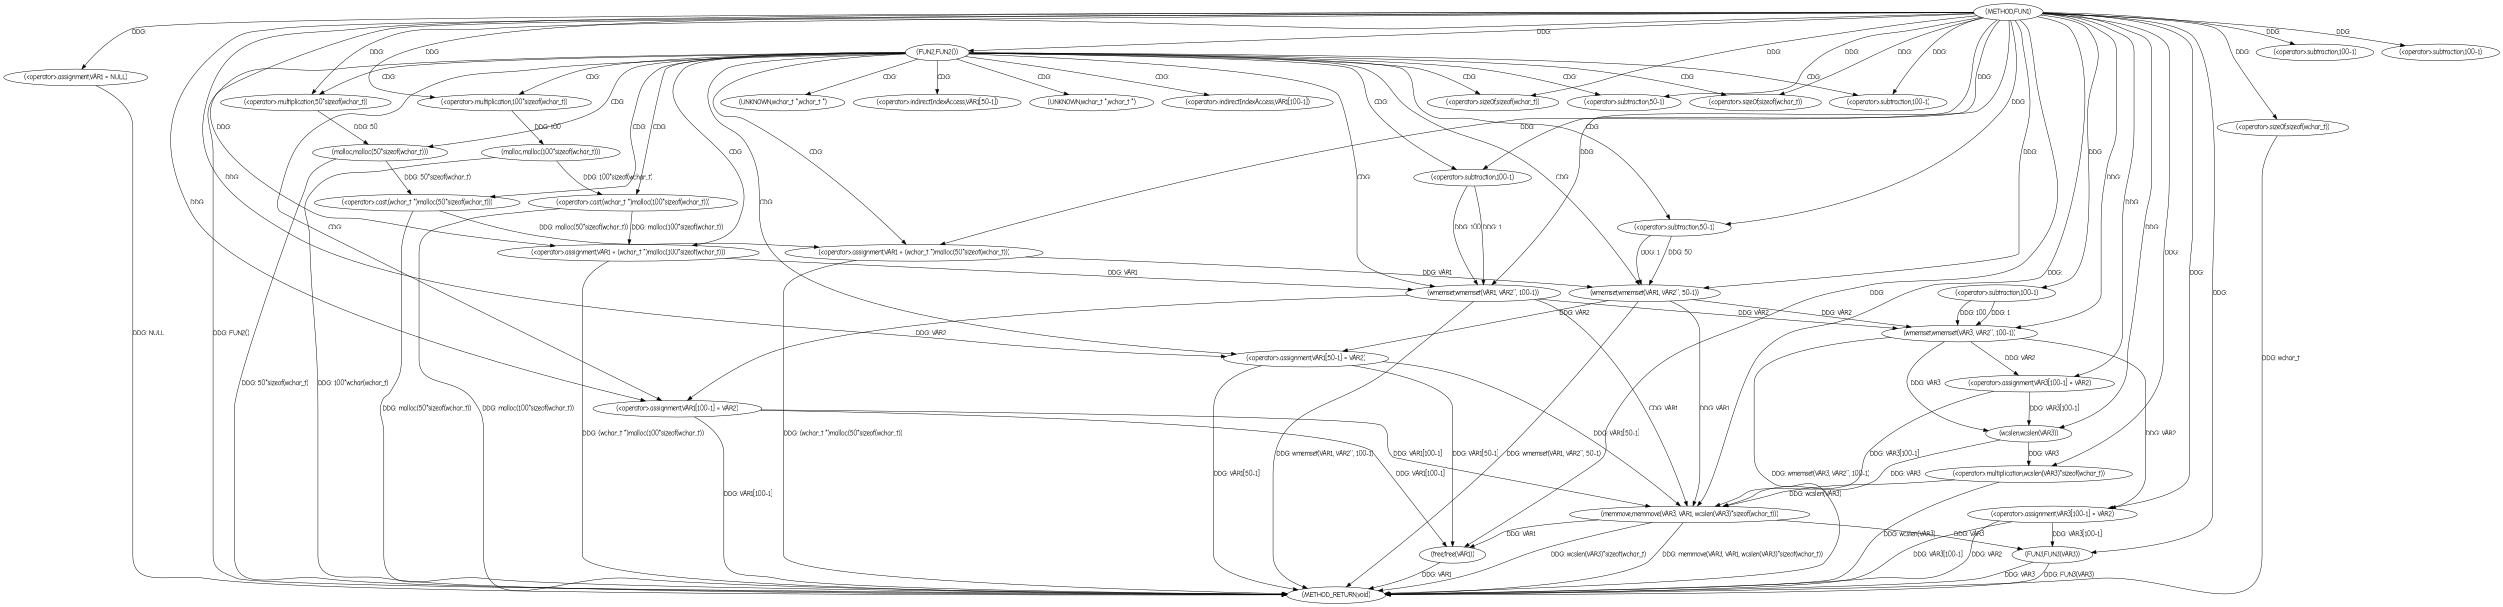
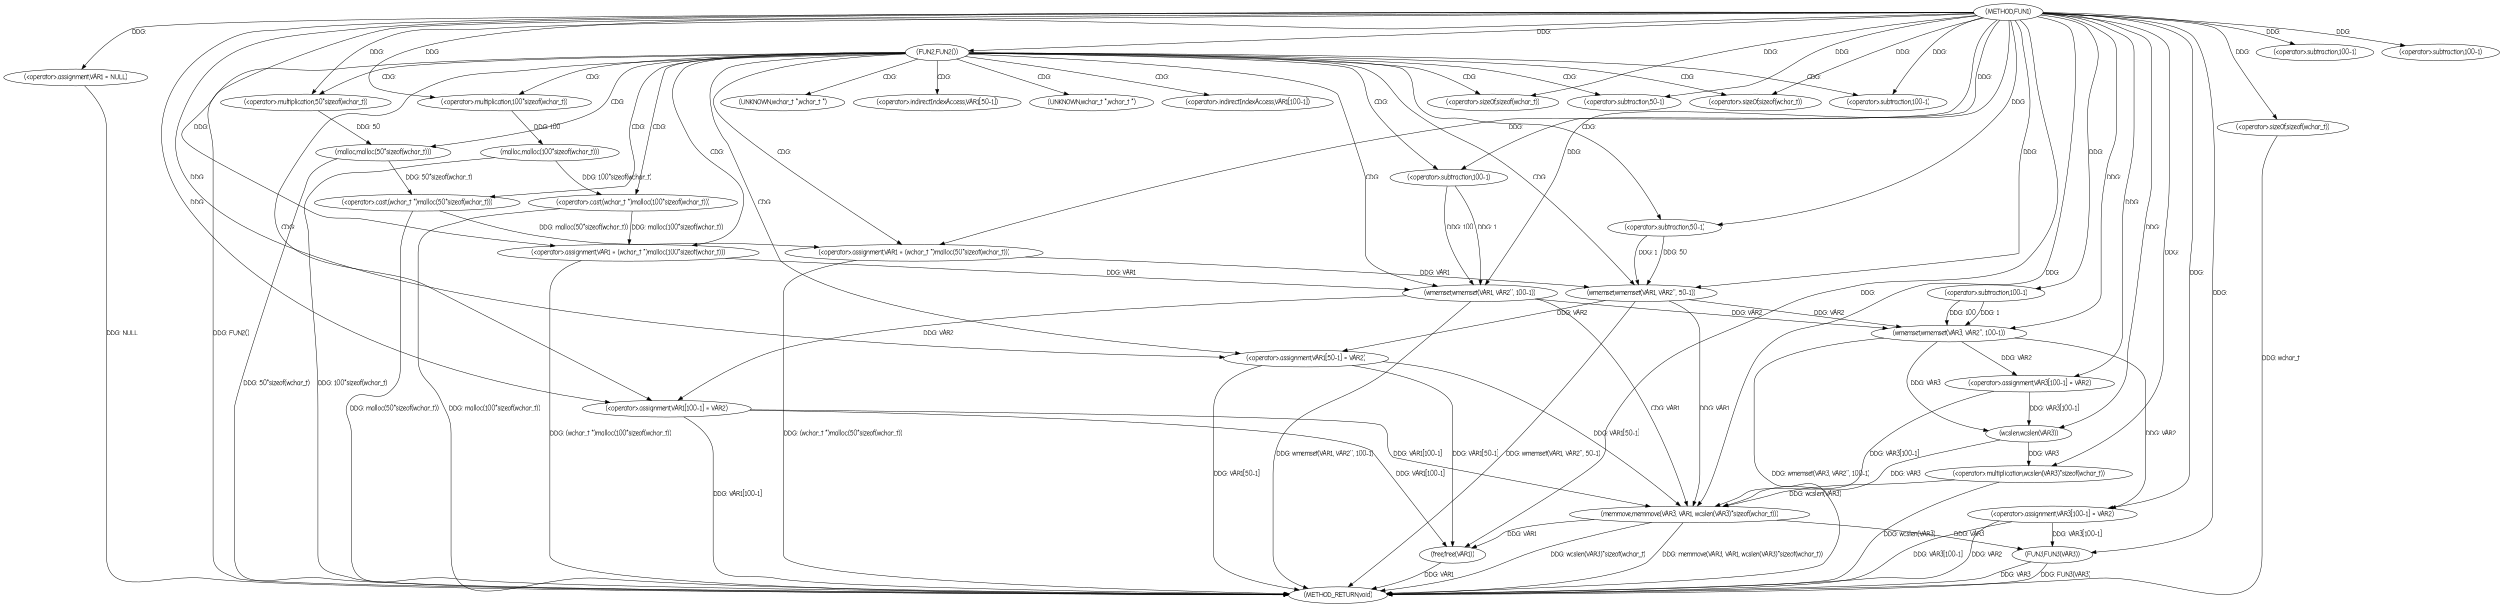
edge "(malloc,malloc(100*sizeof(wchar_t)))" -> "(METHOD_RETURN,void)": label "DDG: 100*wchar(wchar_t)" -> "DDG: 100*sizeof(wchar_t)"
